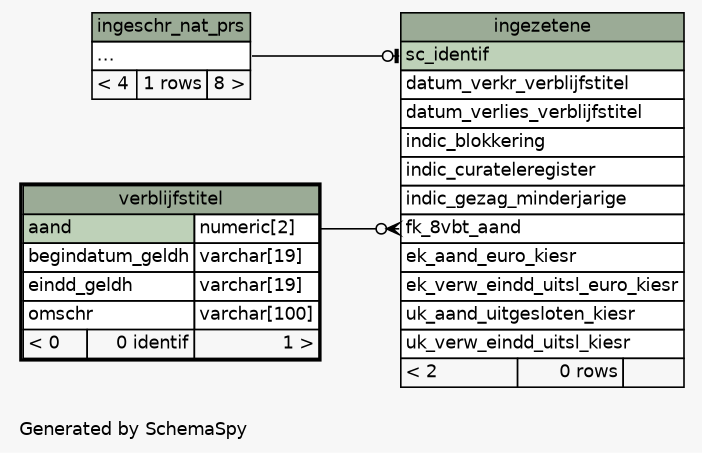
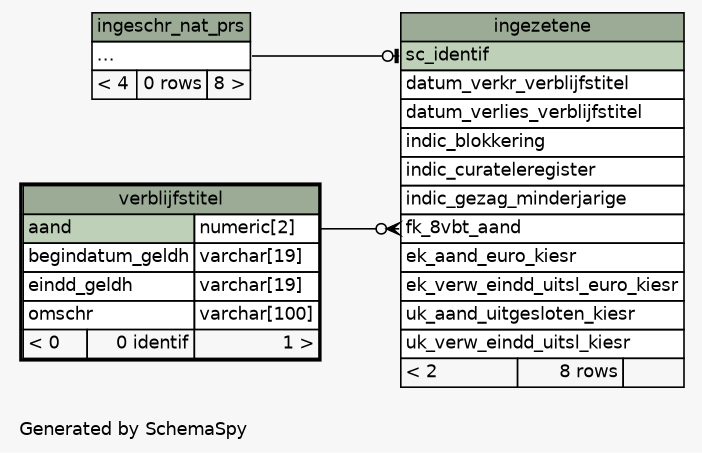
node "ingeschr_nat_prs": text "1 rows" -> "0 rows"
node "ingezetene": text "0 rows" -> "8 rows"
